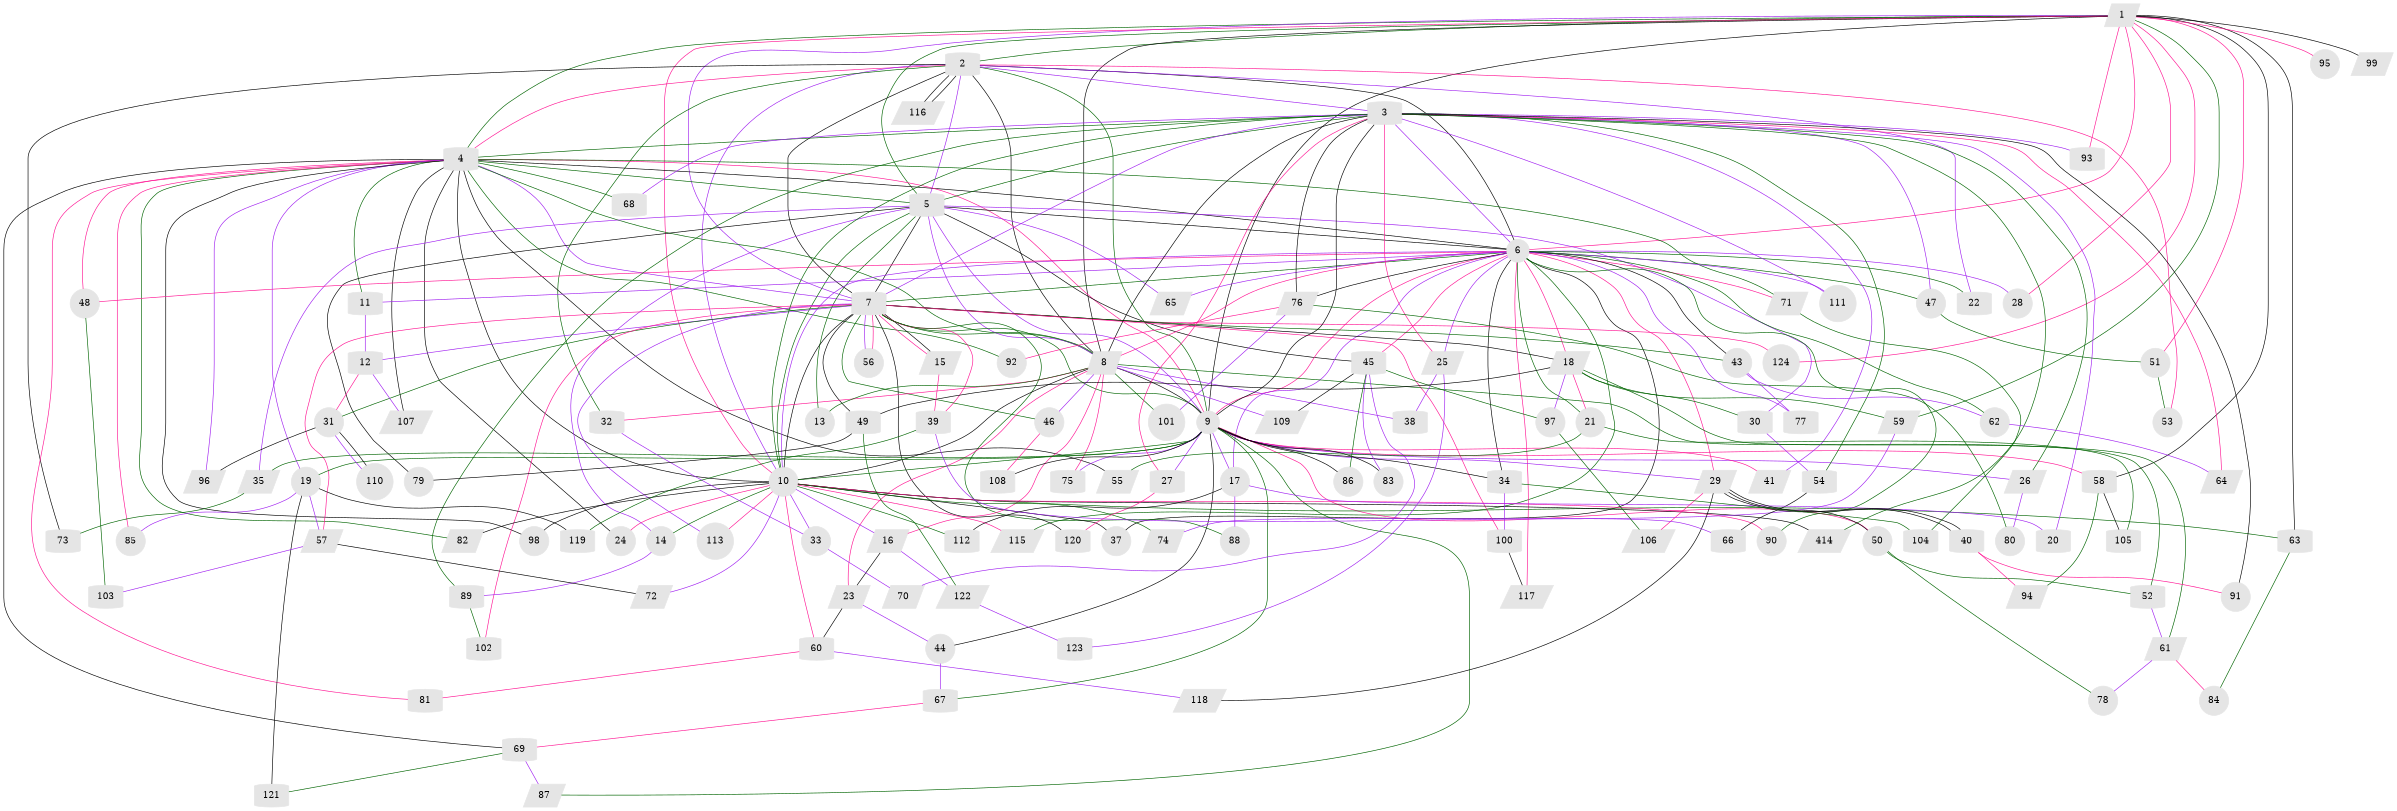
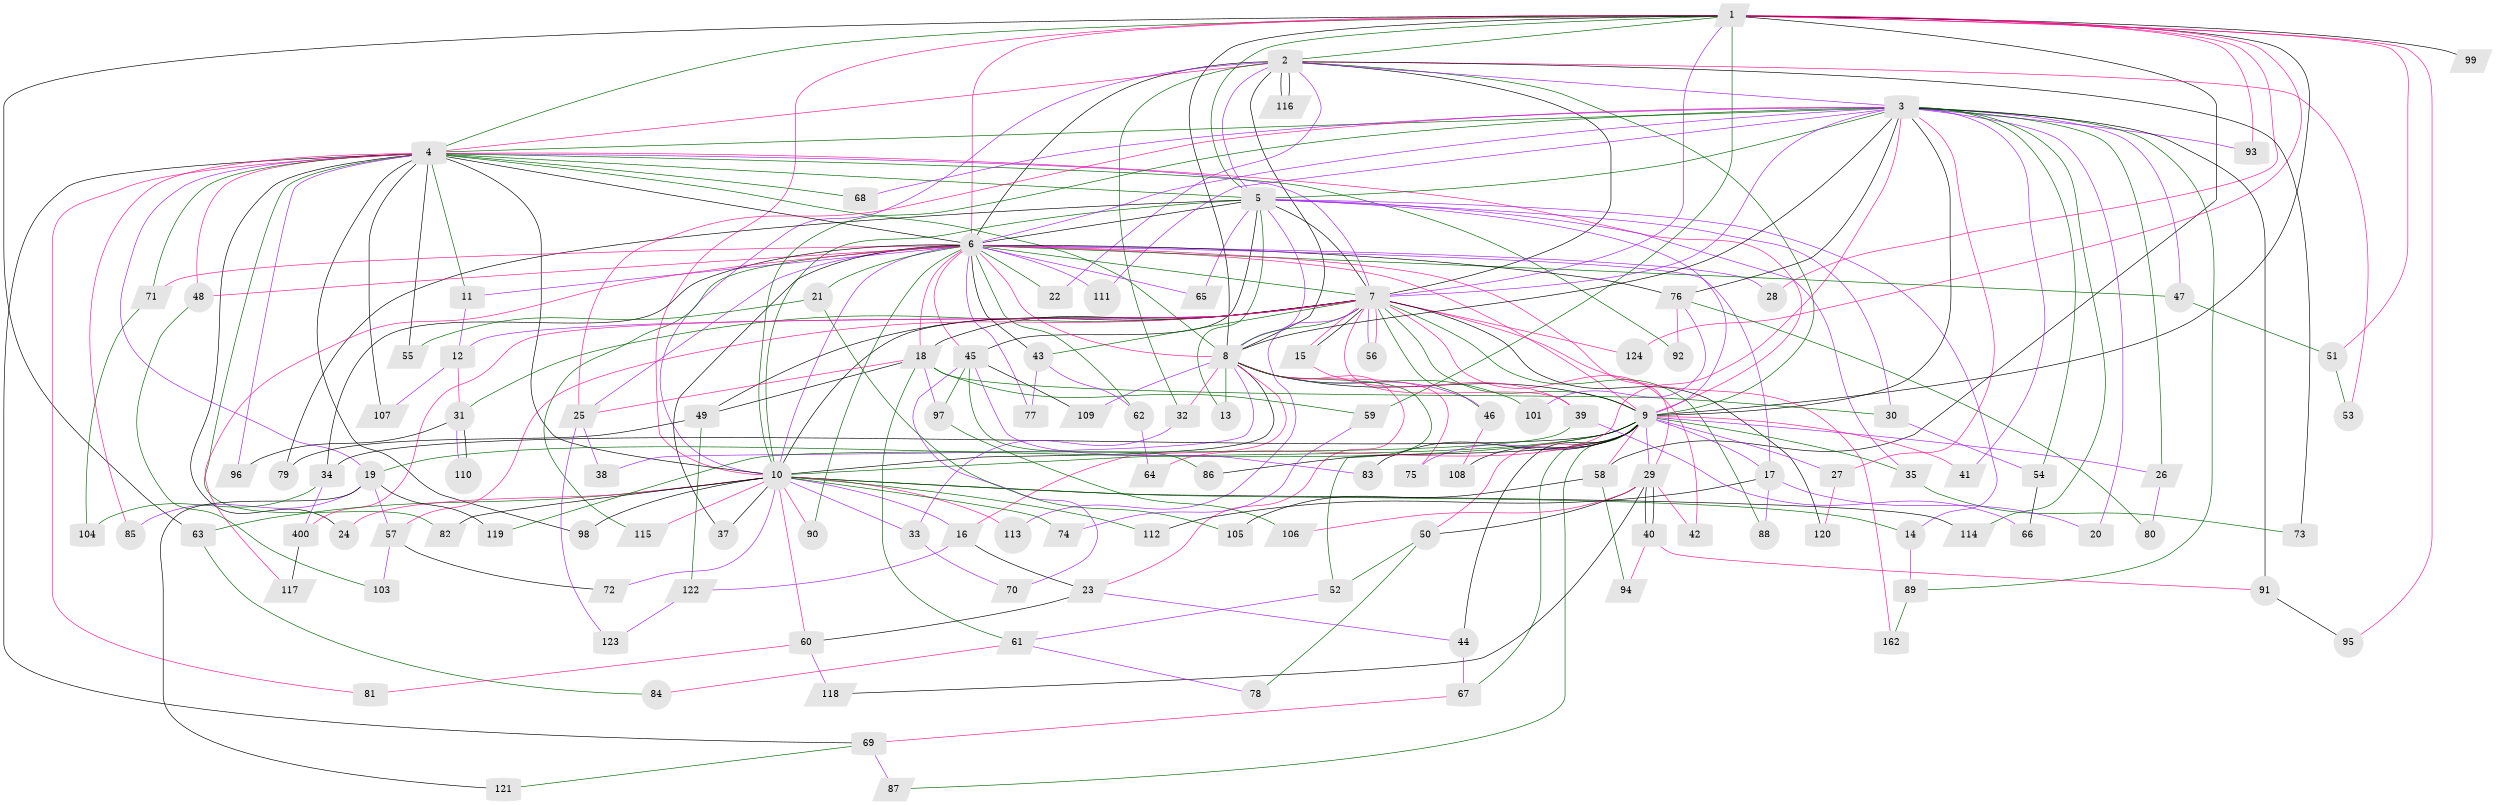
edge "18" -- "21": now "18" -- "25"
node "42": added
node "100": label "100" -> "400"
node "414": label "414" -> "114"
edge "91" -- "95": added
node "102": label "102" -> "162"
